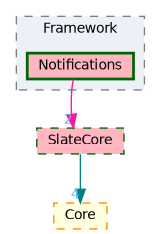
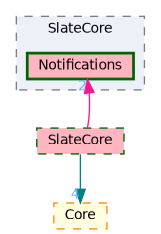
cluster "Framework": label "Framework" -> "SlateCore"
edge "Notifications" -> "SlateCore": reversed
